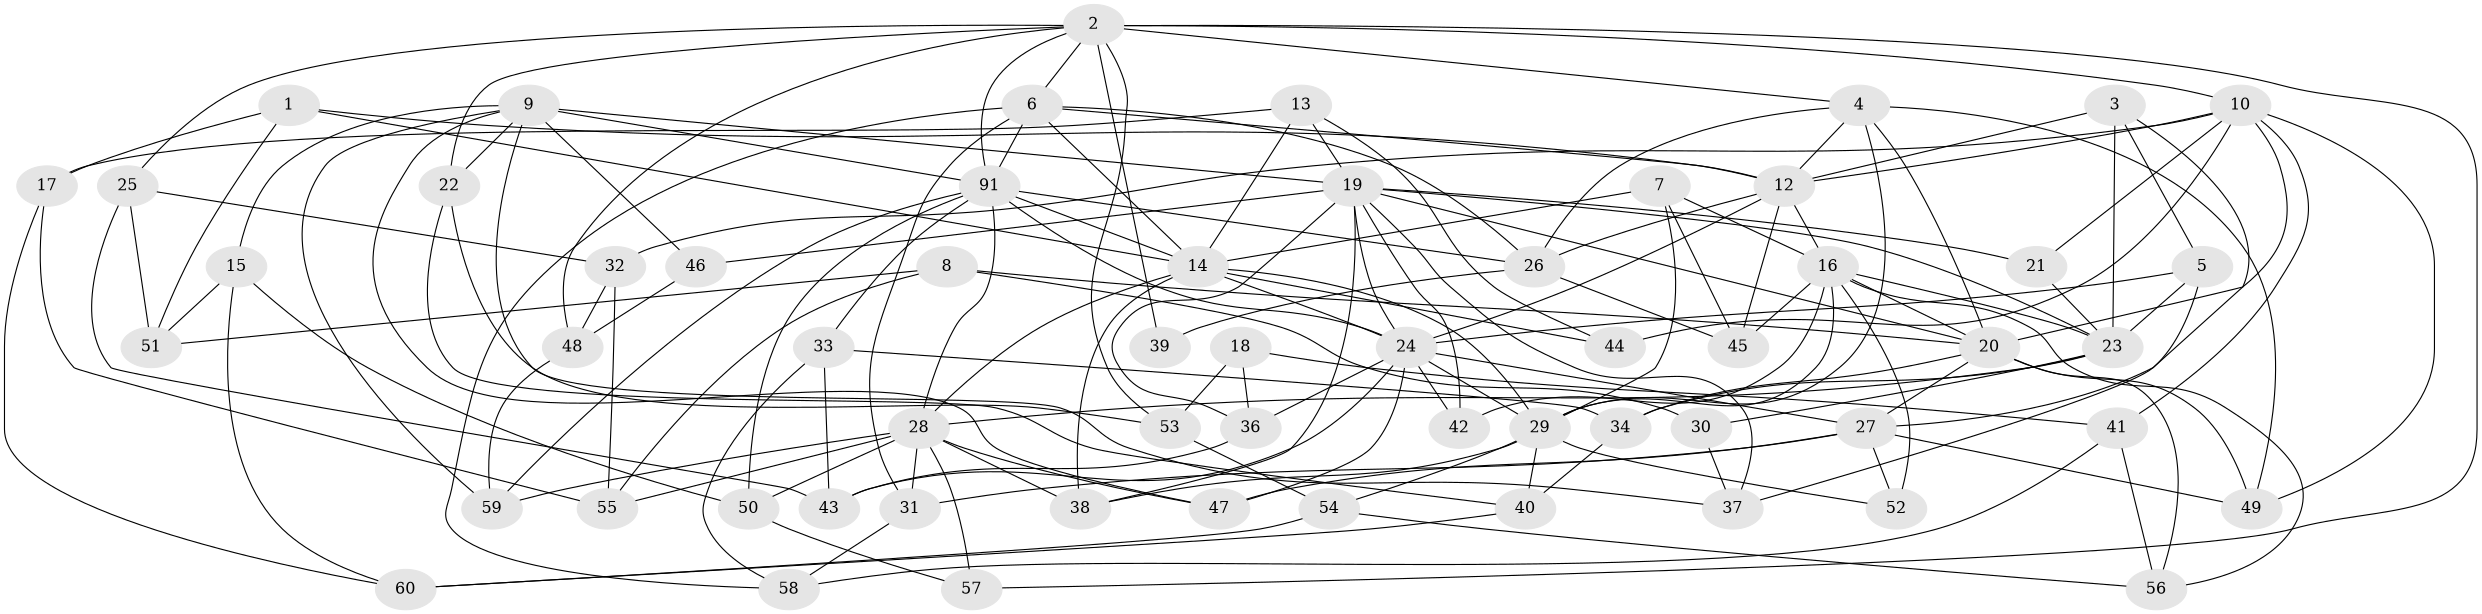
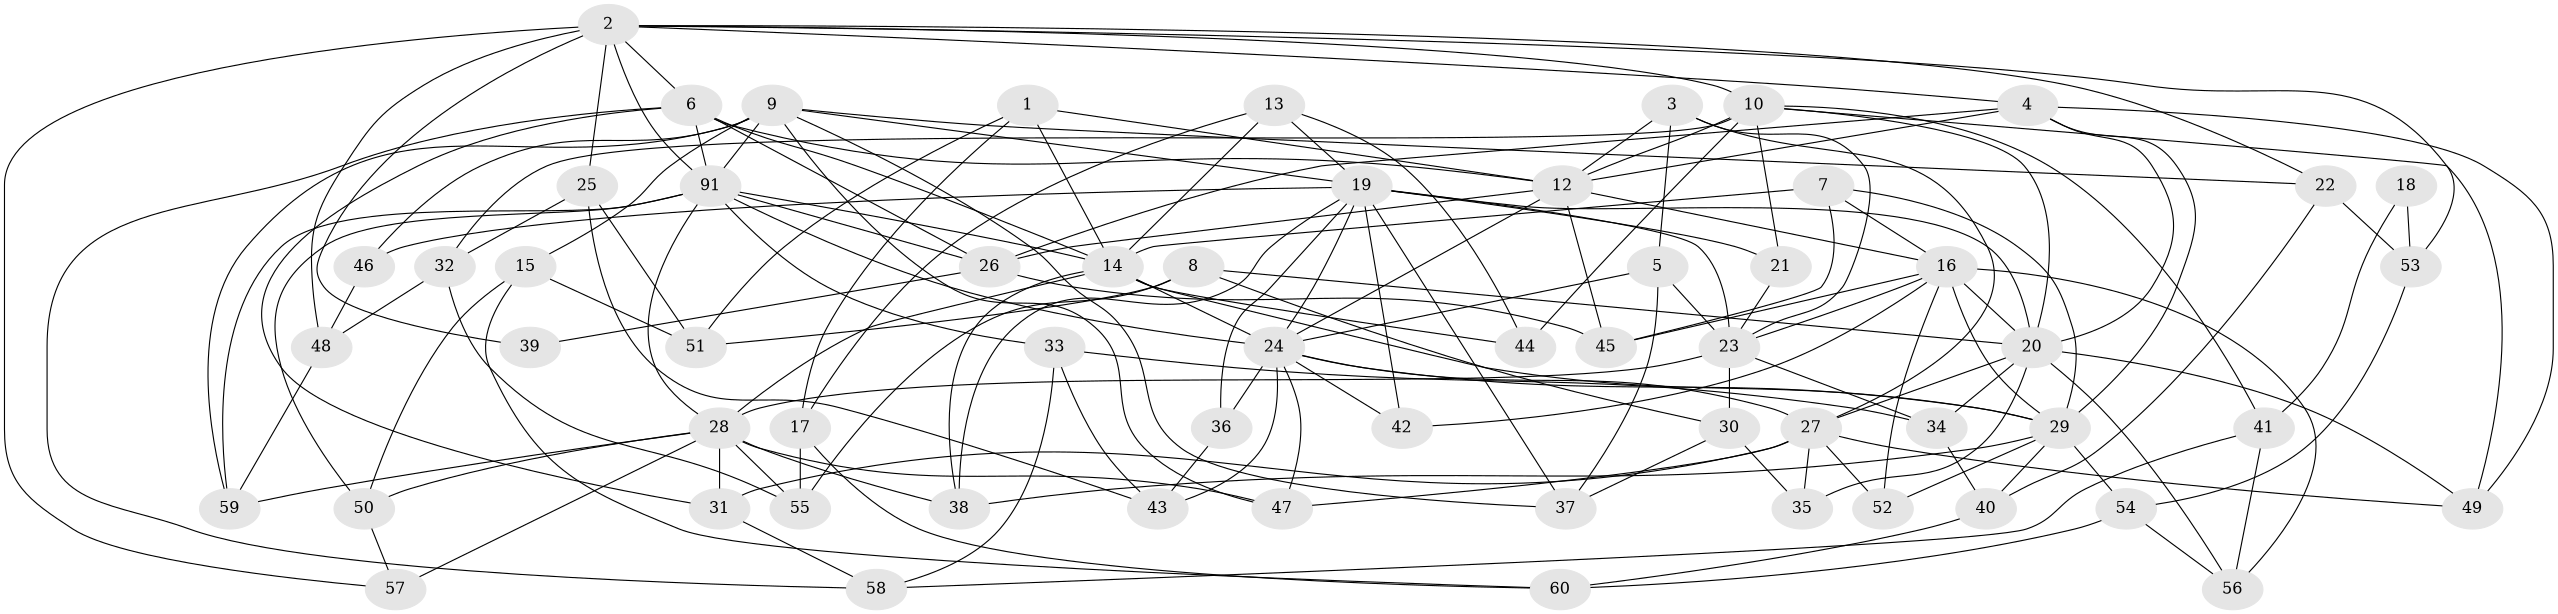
edge "18" -- "36": removed
node "35": added
